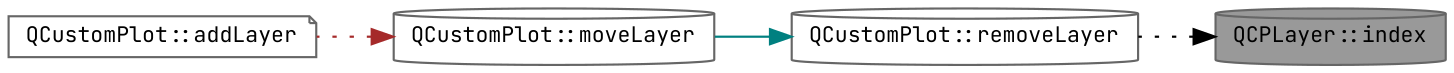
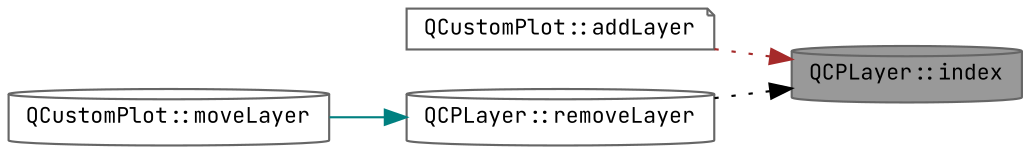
edge "QCustomPlot::addLayer" -> "QCustomPlot::moveLayer": now "QCustomPlot::addLayer" -> "QCPLayer::index"
node "QCustomPlot::removeLayer": label "QCustomPlot::removeLayer" -> "QCPLayer::removeLayer"
